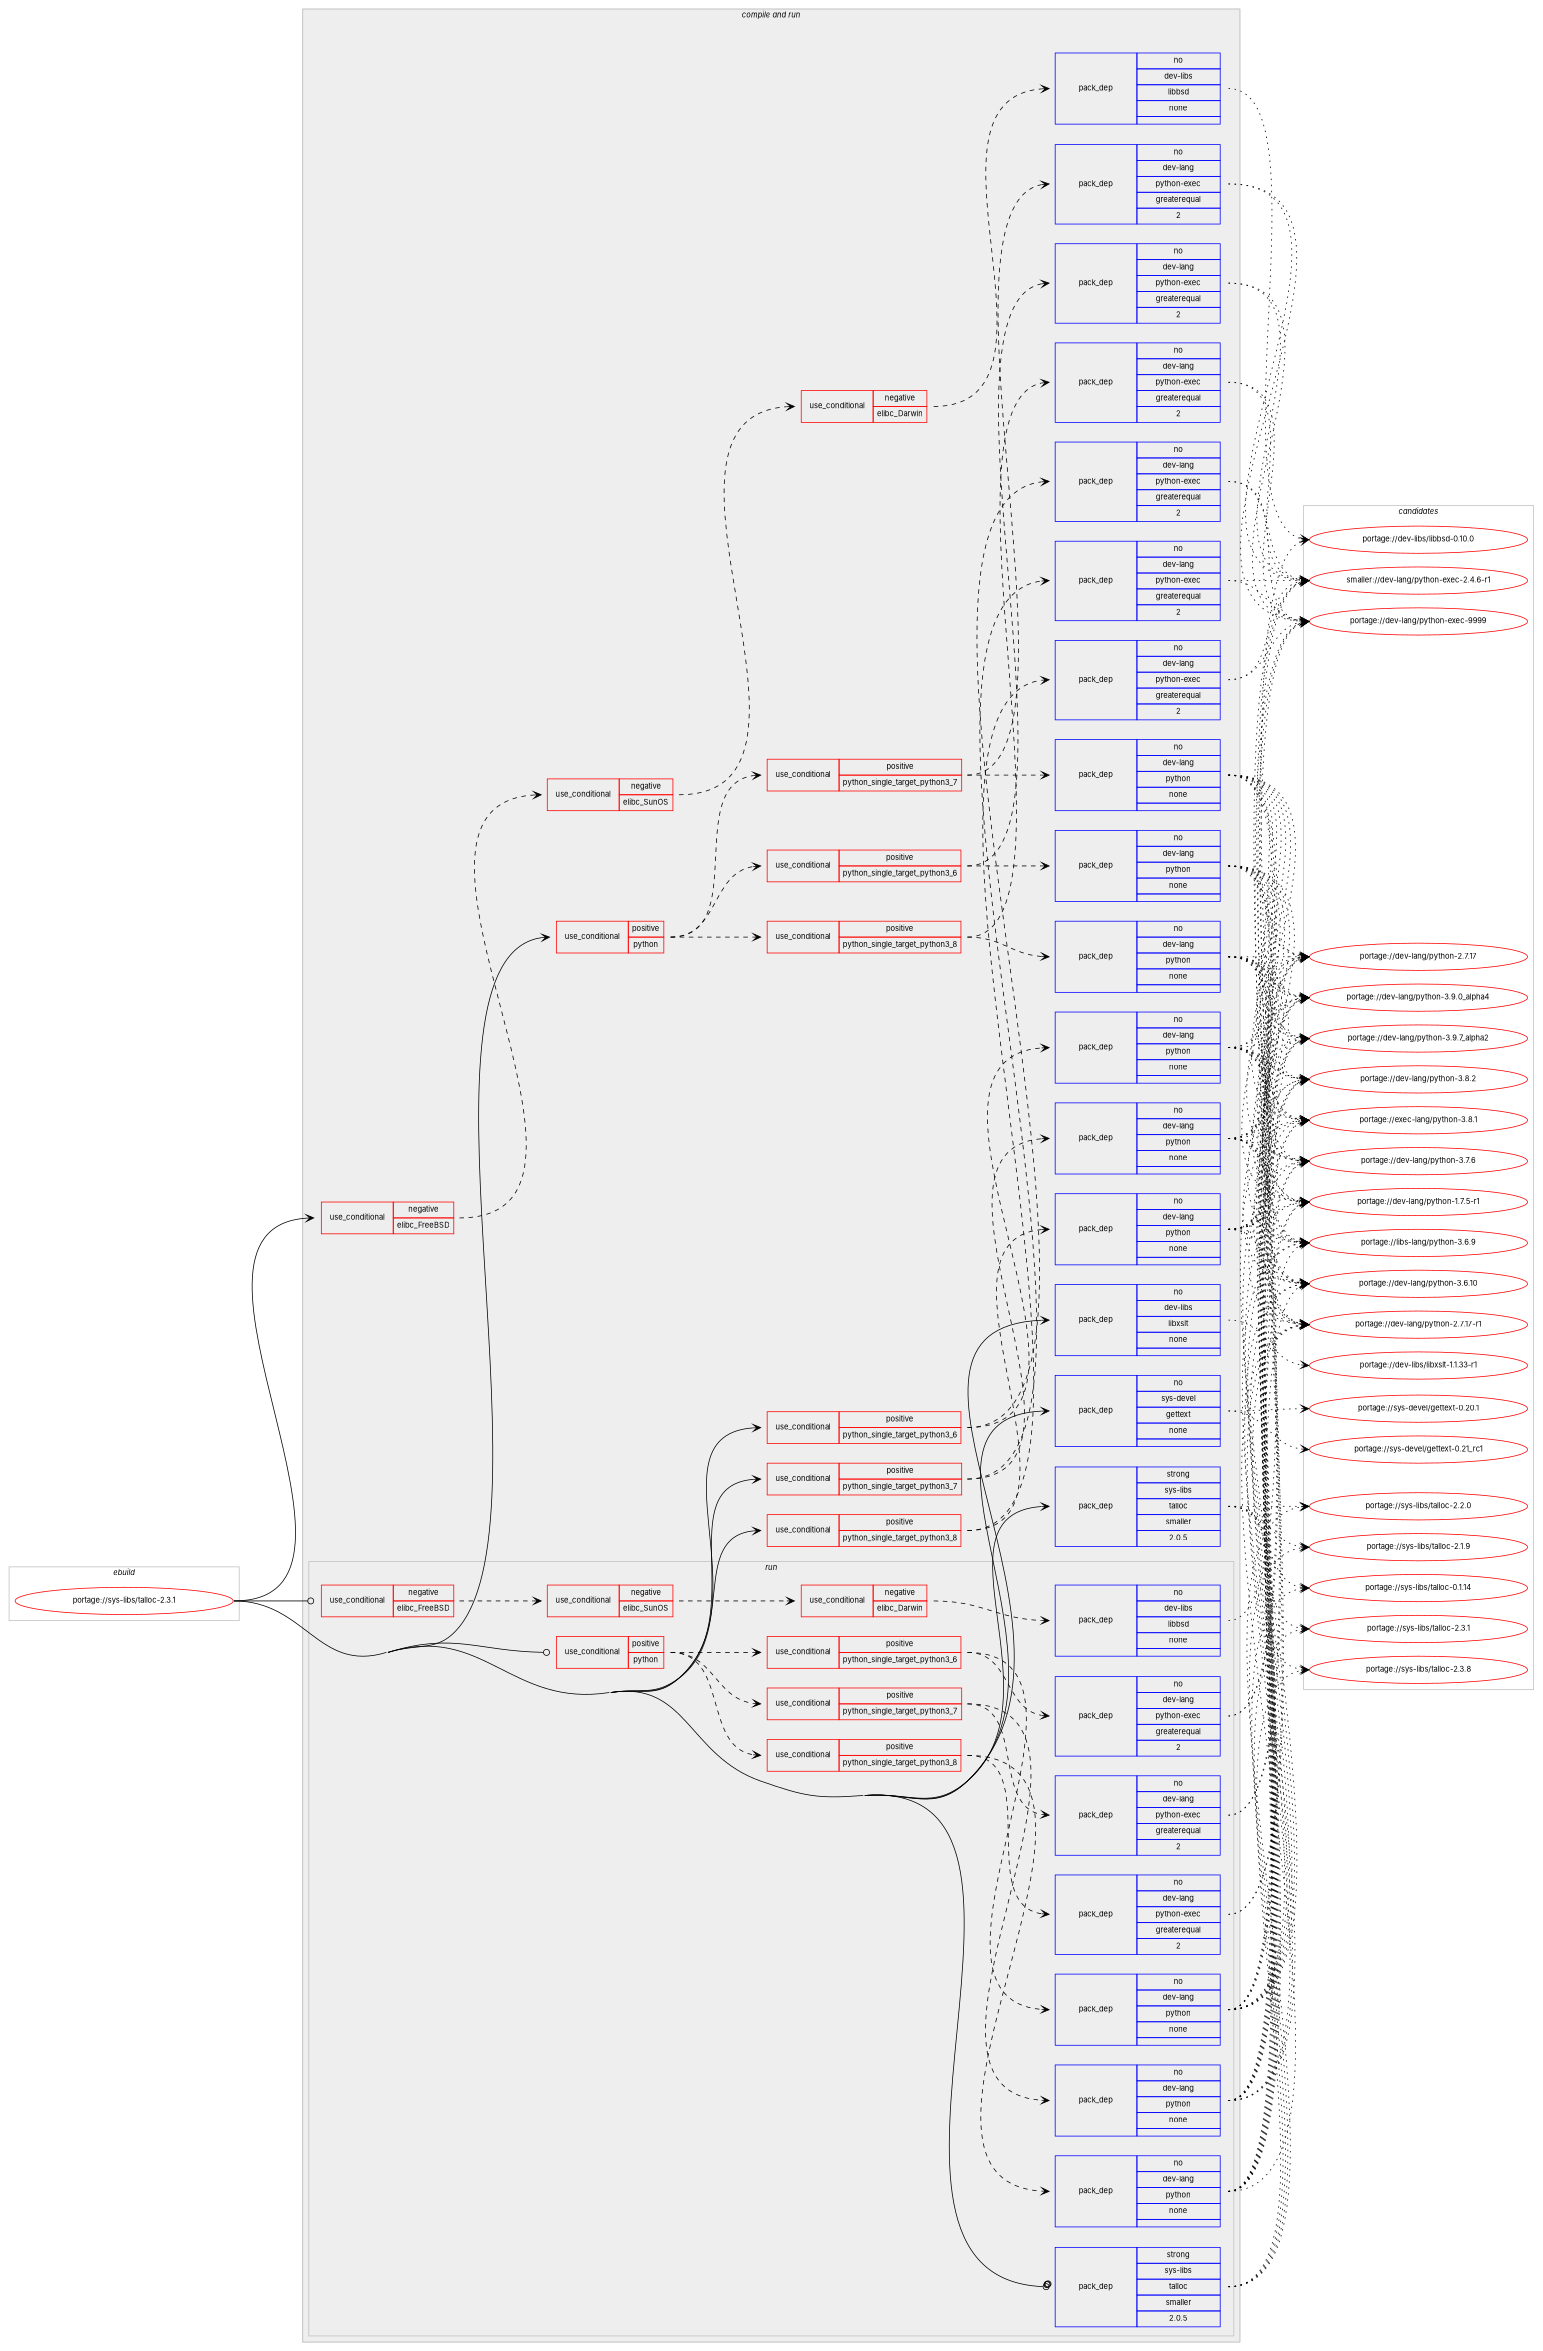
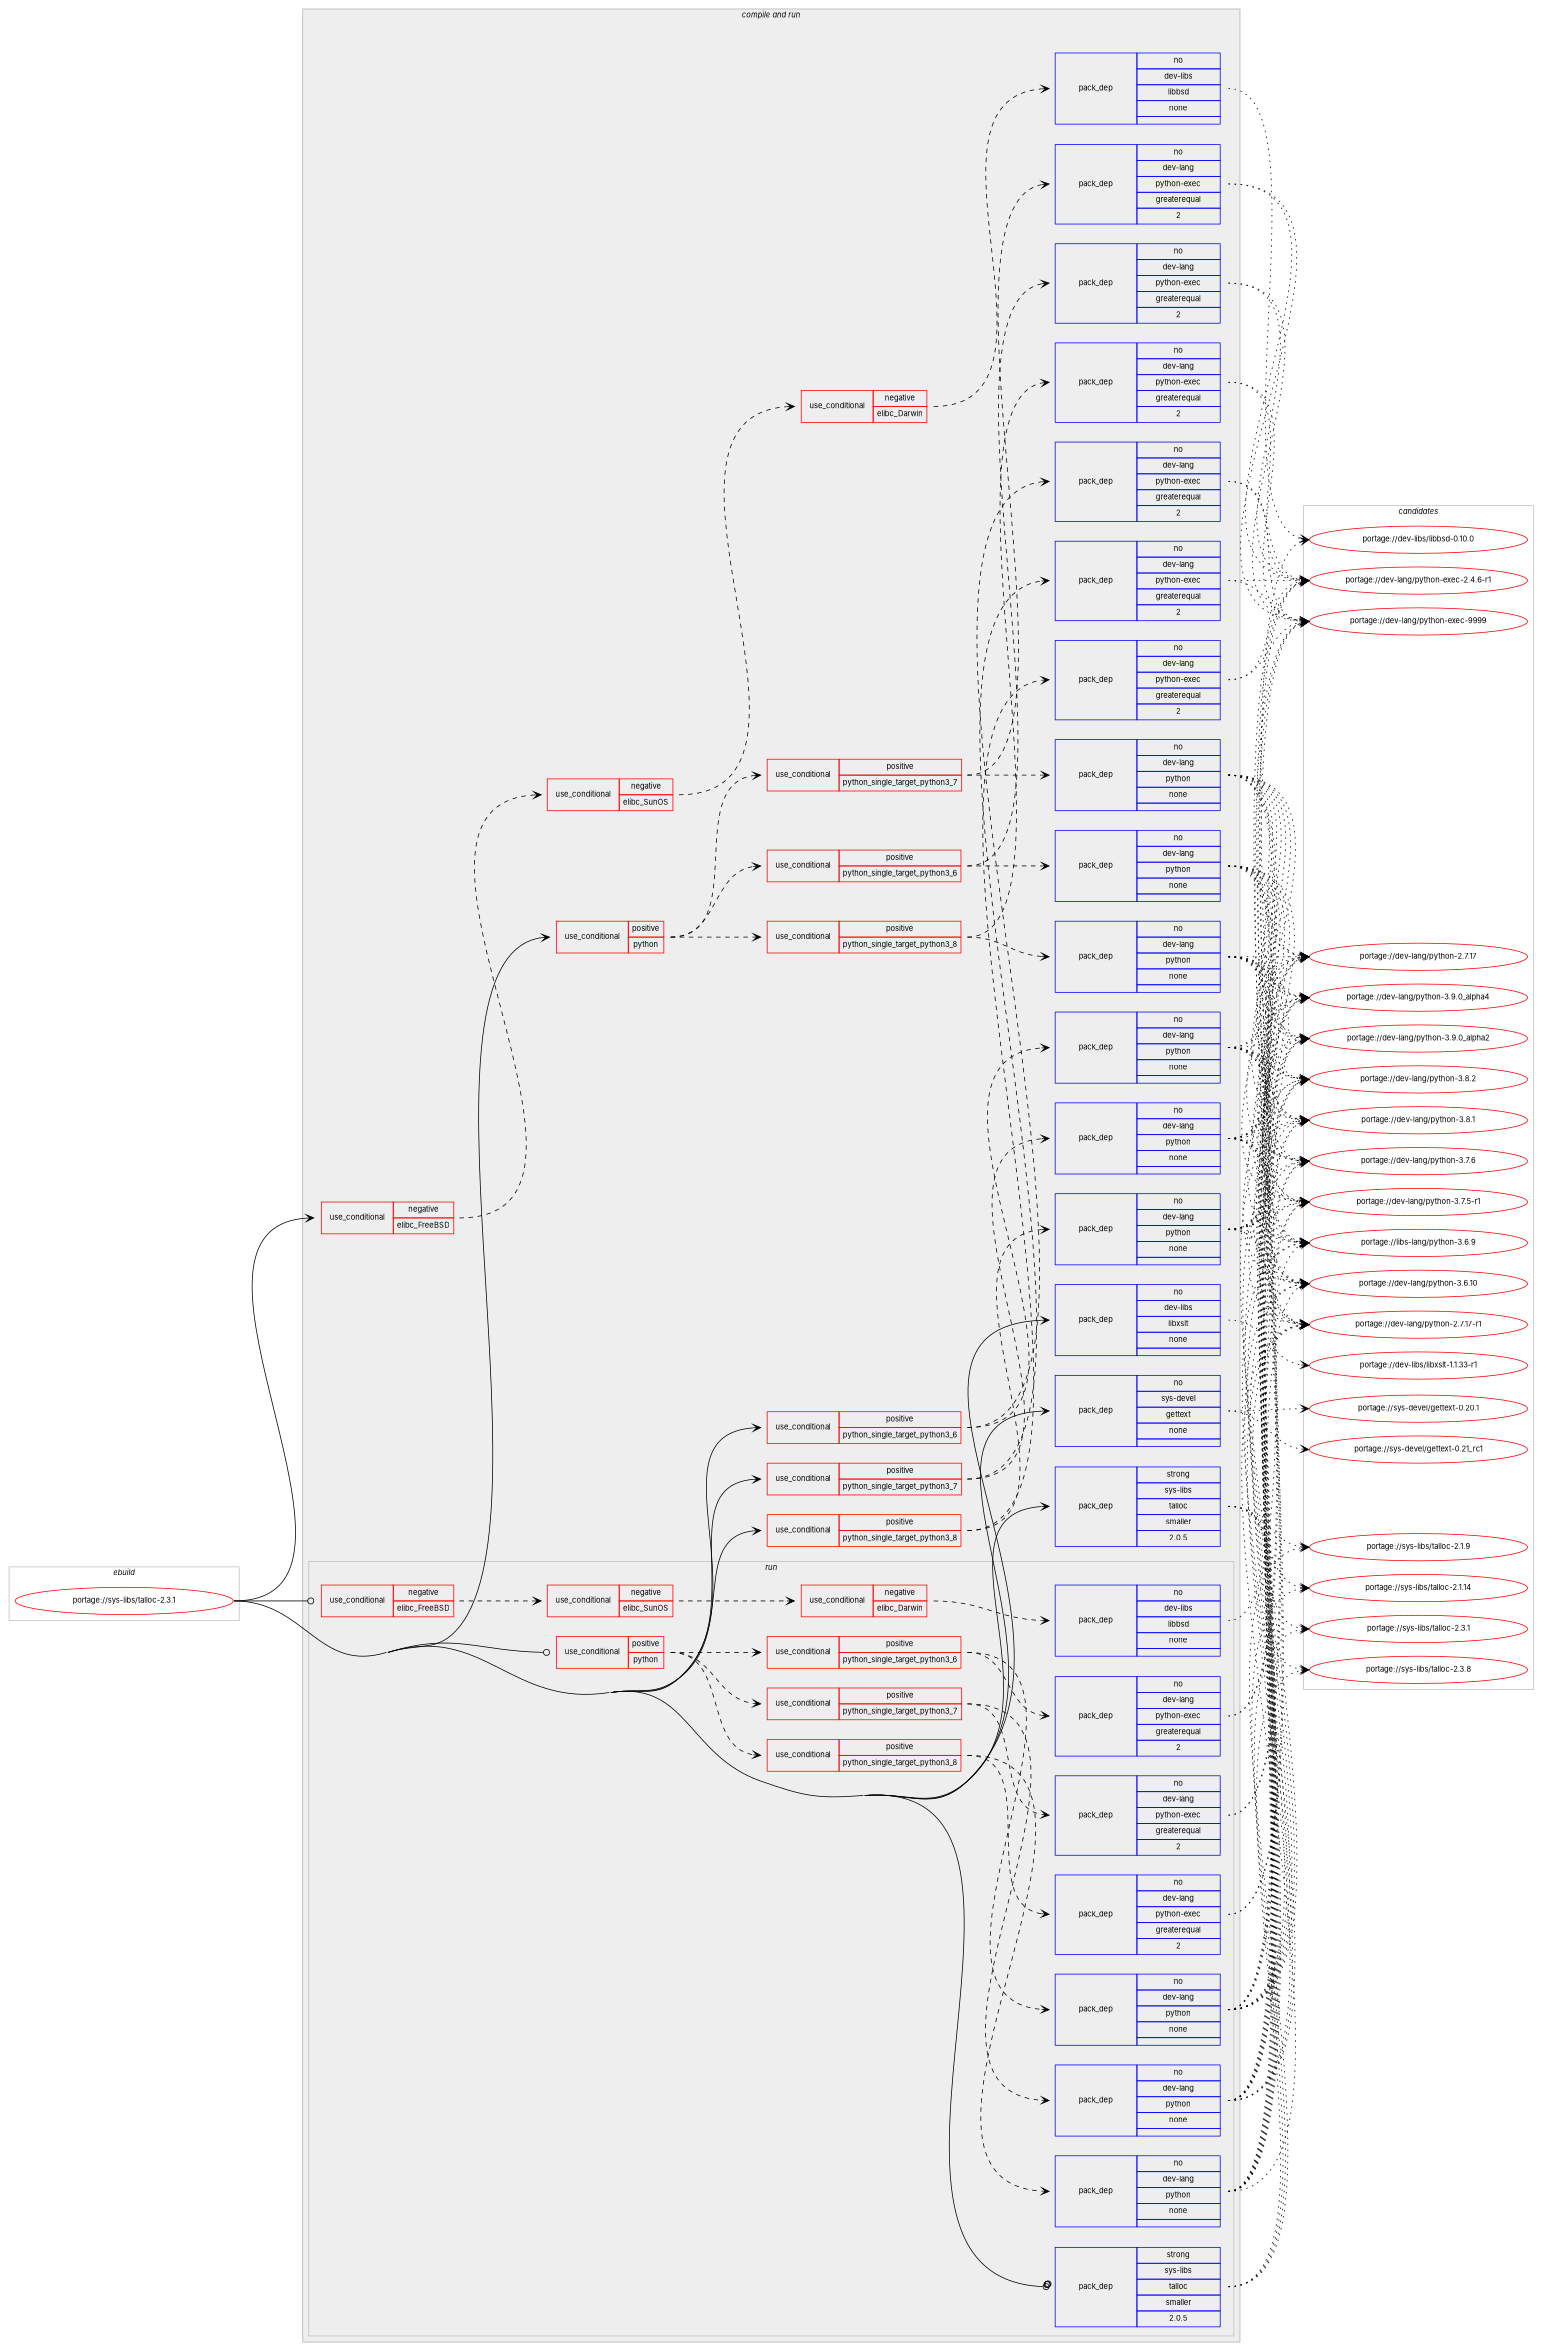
node "smaller://dev-lang/python-exec-2.4.6-r1": label "smaller://dev-lang/python-exec-2.4.6-r1" -> "portage://dev-lang/python-exec-2.4.6-r1"
node "portage://dev-lang/python-3.9.7_alpha2": label "portage://dev-lang/python-3.9.7_alpha2" -> "portage://dev-lang/python-3.9.0_alpha2"
node "portage://exec-lang/python-3.8.1": label "portage://exec-lang/python-3.8.1" -> "portage://dev-lang/python-3.8.1"
node "portage://dev-lang/python-1.7.5-r1": label "portage://dev-lang/python-1.7.5-r1" -> "portage://dev-lang/python-3.7.5-r1"
node "portage://sys-libs/talloc-2.2.0": removed
node "portage://sys-libs/talloc-0.1.14": label "portage://sys-libs/talloc-0.1.14" -> "portage://sys-libs/talloc-2.1.14"
